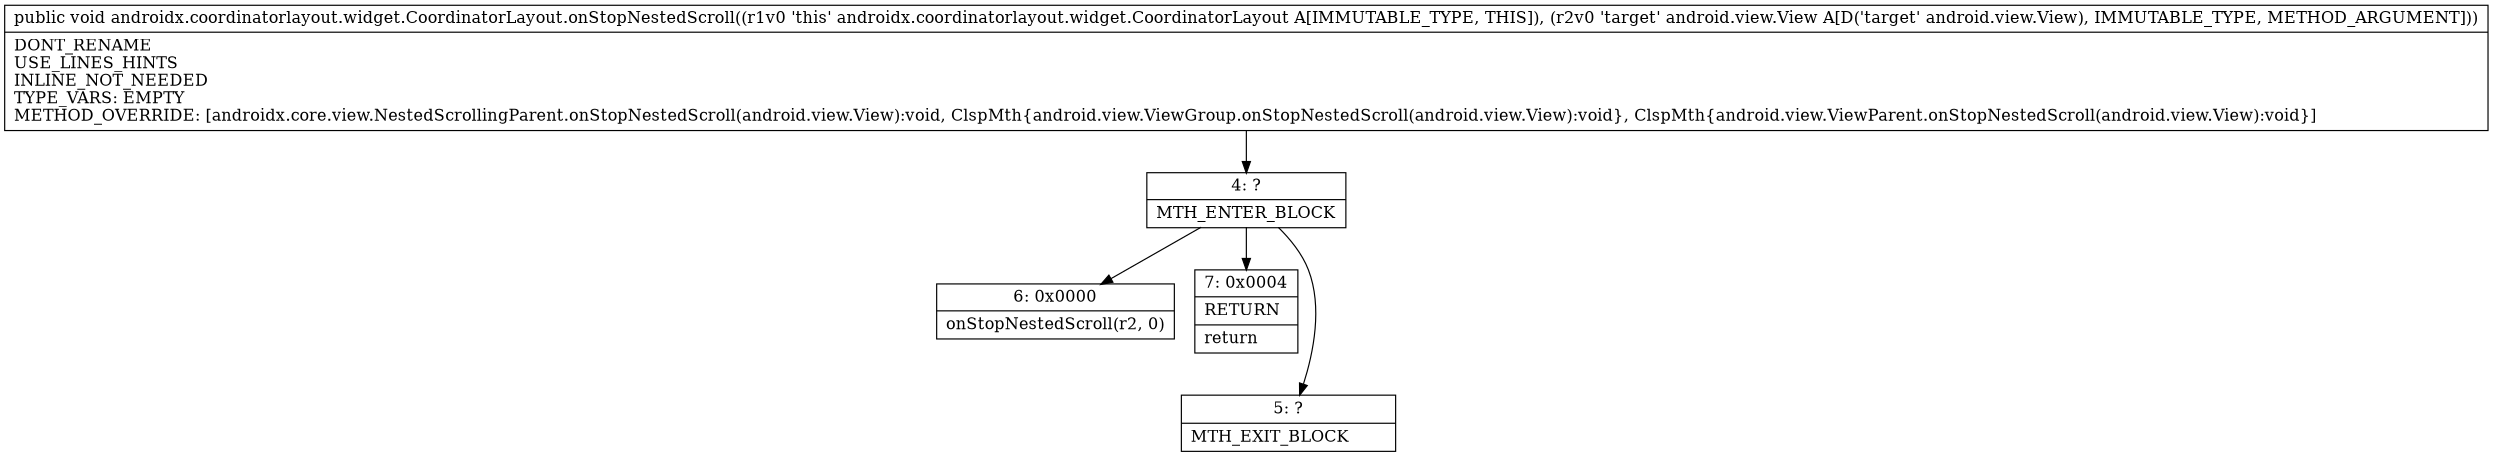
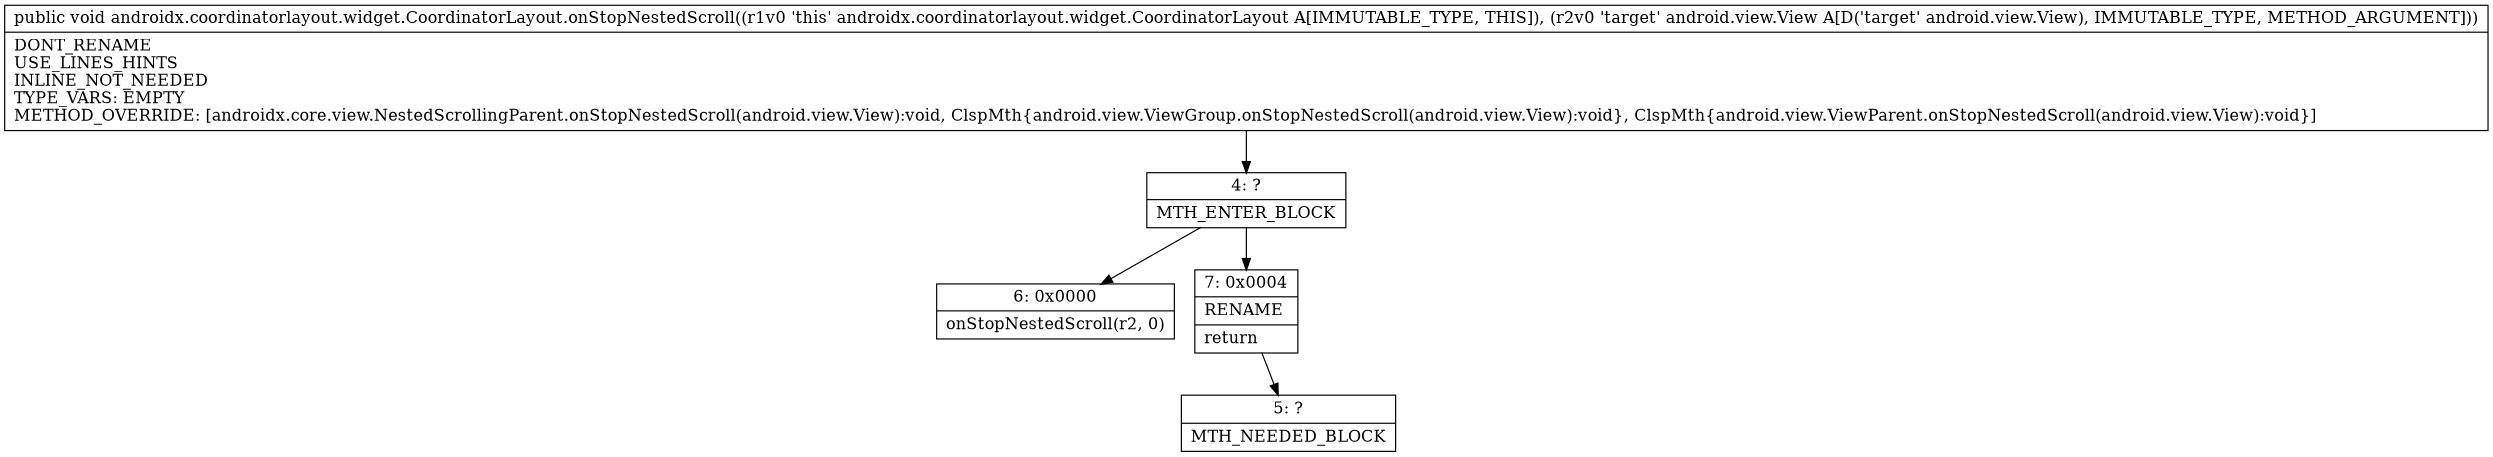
edge "4: ?" -> "5: ?": now "7: 0x0004" -> "5: ?"
node "7: 0x0004": text "RETURN" -> "RENAME"
node "5: ?": text "MTH_EXIT_BLOCK" -> "MTH_NEEDED_BLOCK"
